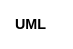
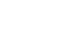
node "UML": removed
